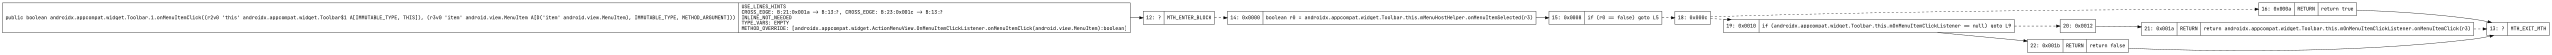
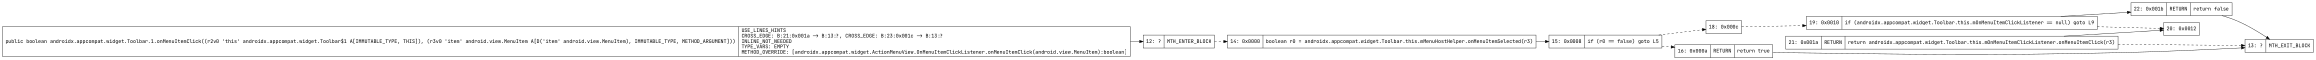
edge "18: 0x000c" -> "16: 0x000a": now "15: 0x0008" -> "16: 0x000a"
edge "20: 0x0012" -> "21: 0x001a": reversed
node "13: ?": text "MTH_EXIT_MTH" -> "MTH_EXIT_BLOCK"
